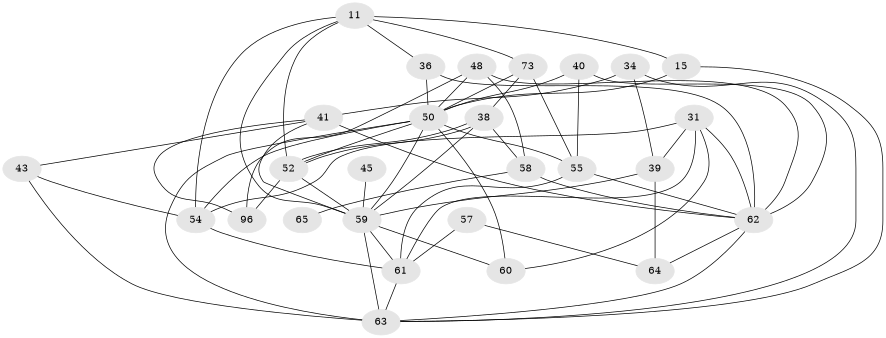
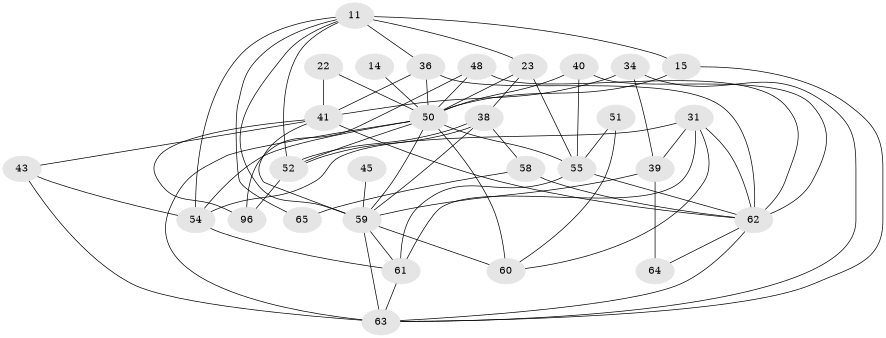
node "22": added
node "14": added
node "73": label "73" -> "23"
edge "36" -- "41": added
edge "11" -- "65": added
edge "48" -- "58": removed
node "51": added
edge "52" -- "59": removed
node "57": removed
